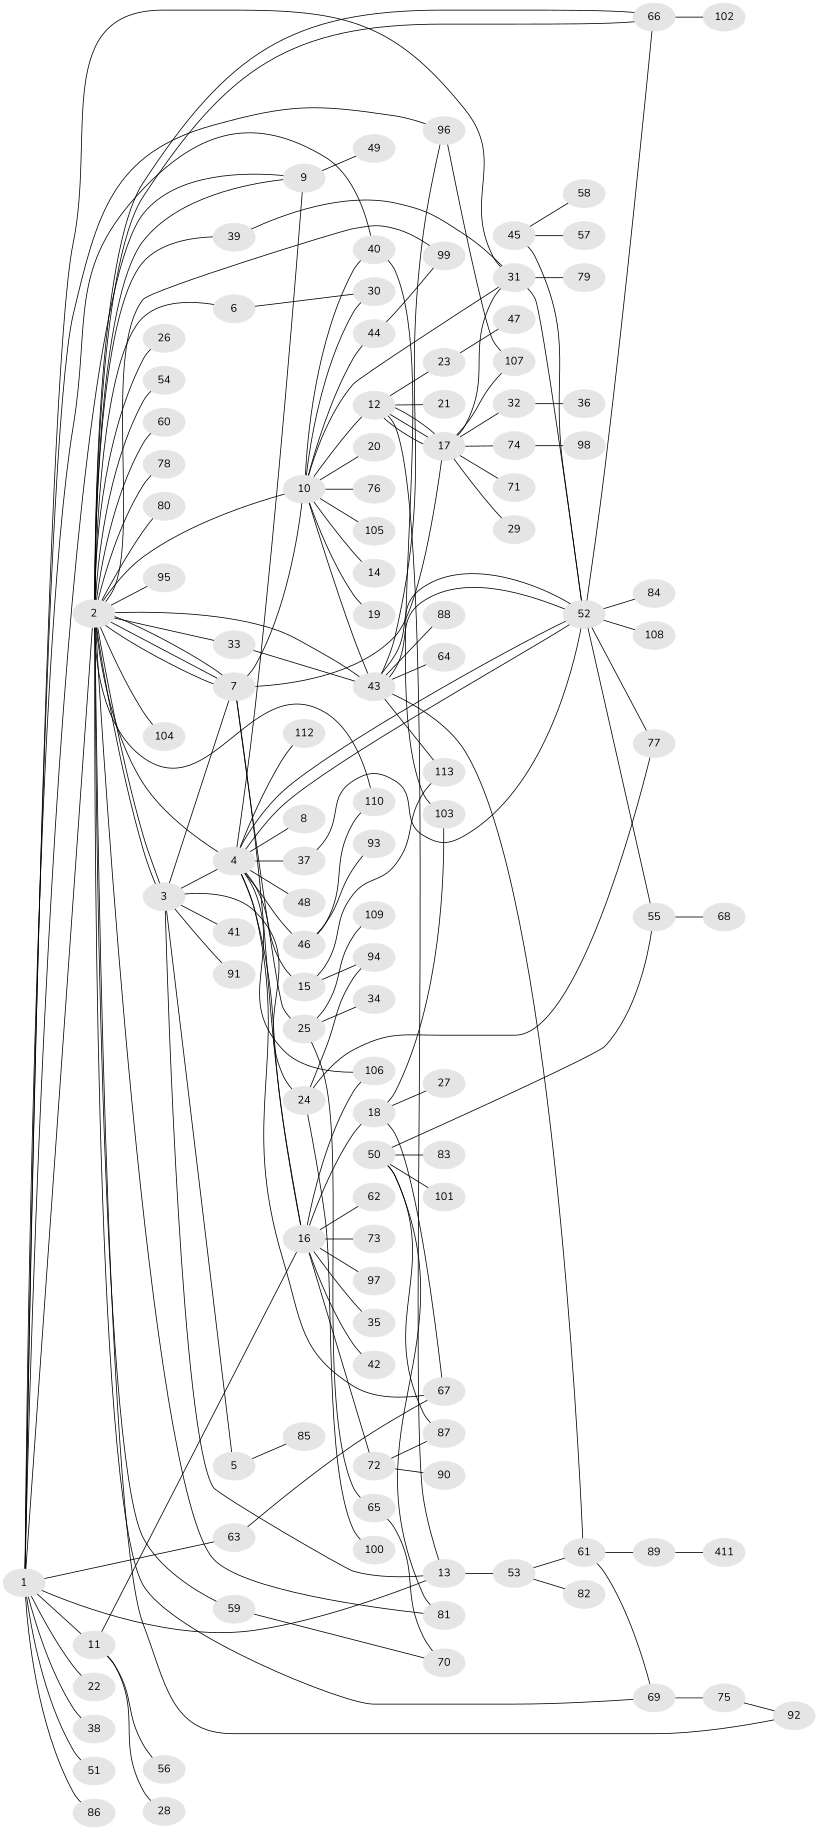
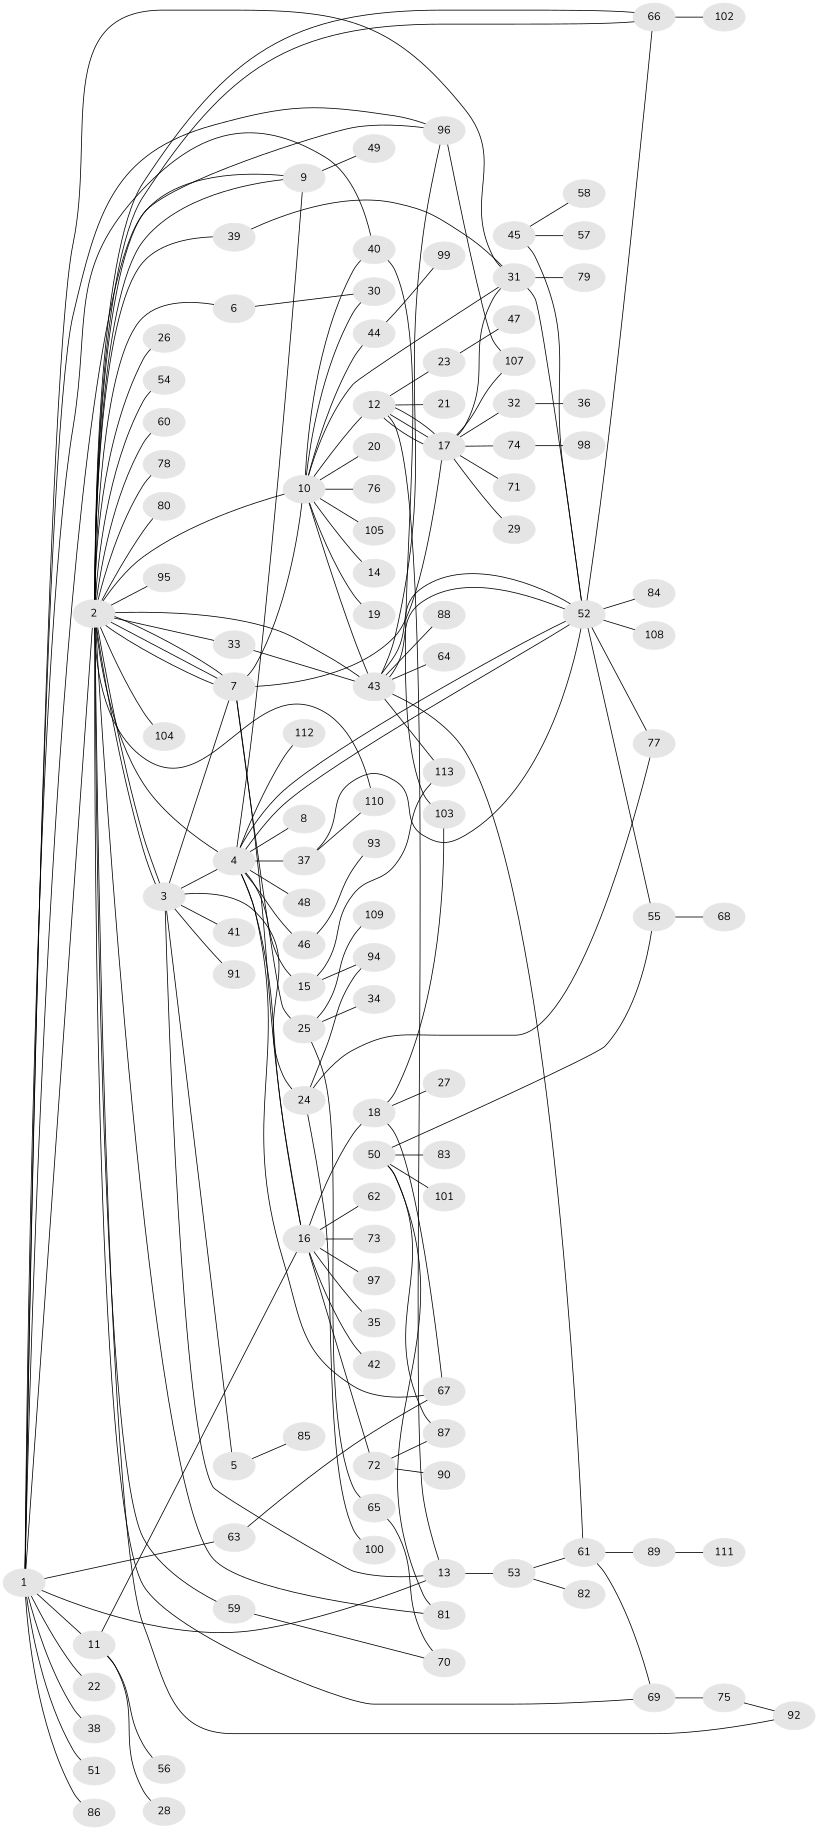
edge "99" -- "2": now "96" -- "2"
edge "110" -- "46": now "110" -- "37"
node "106": removed
node "411": label "411" -> "111"
